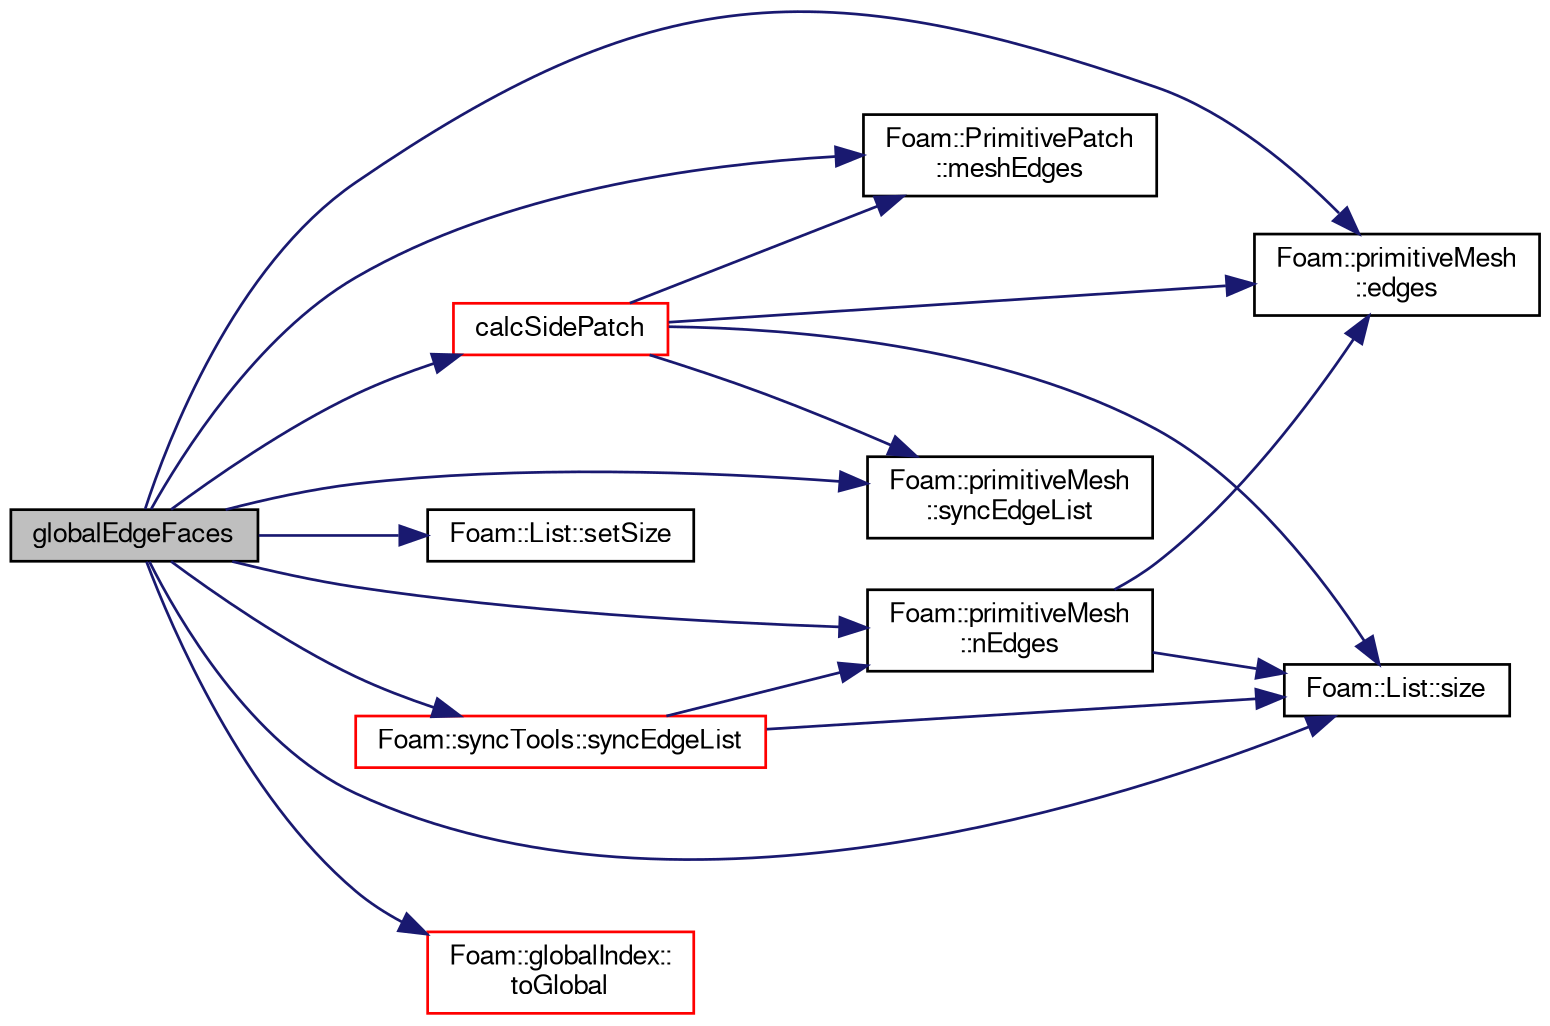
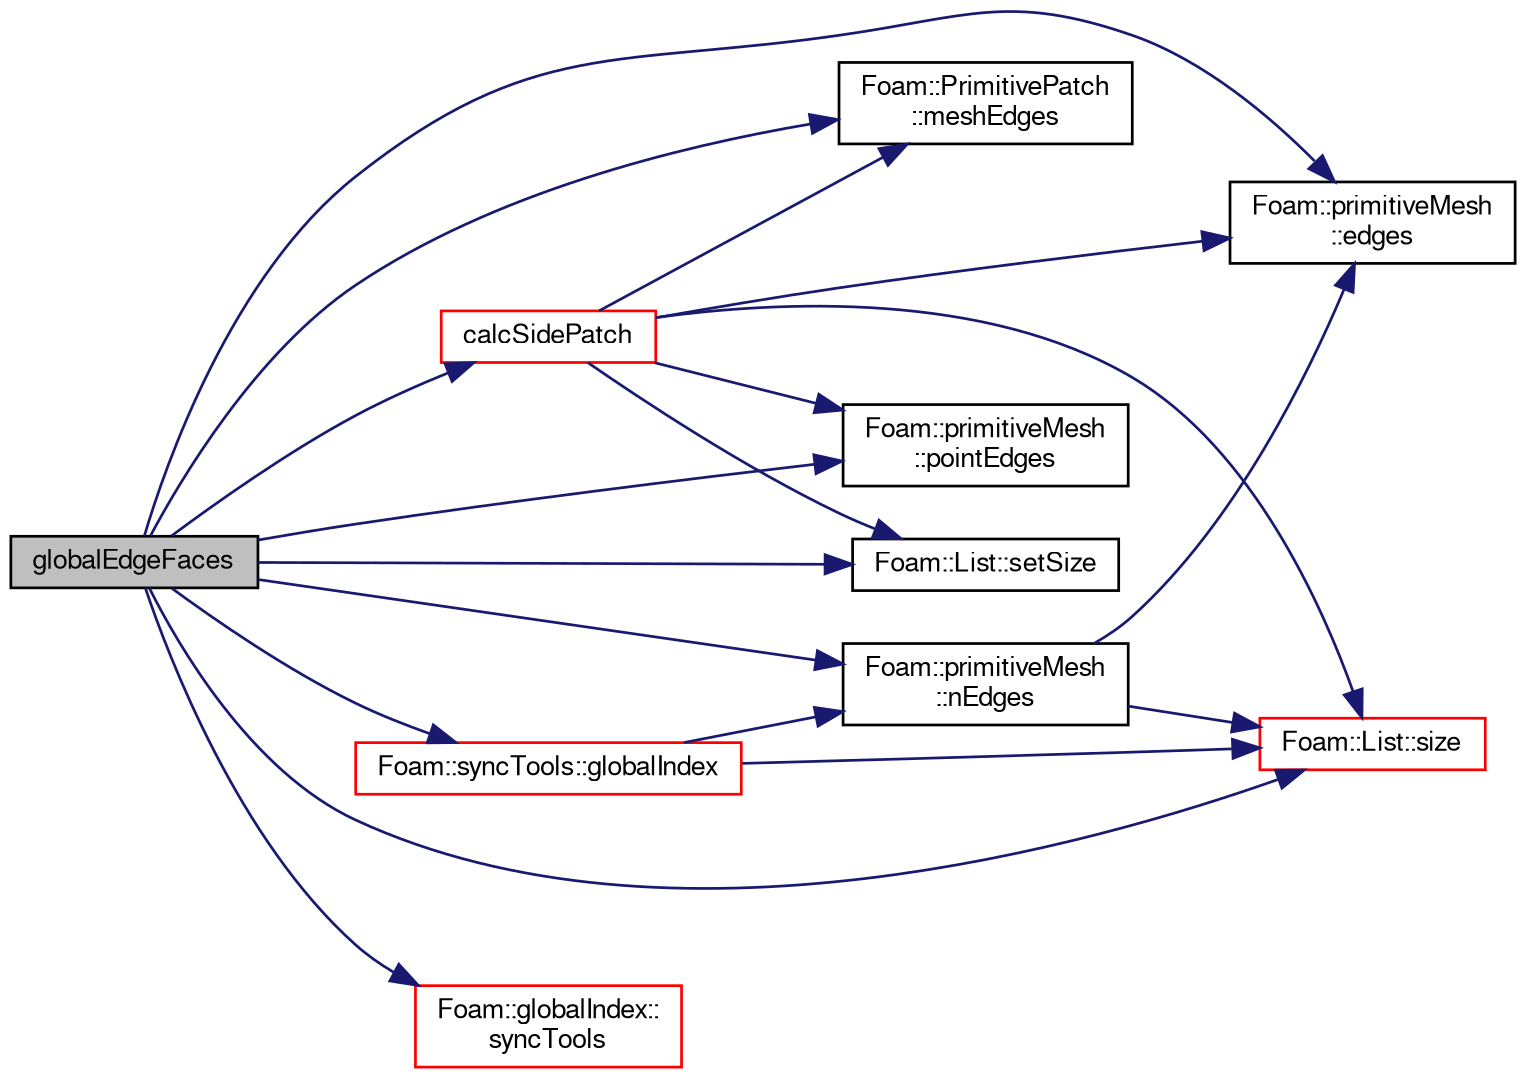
edge "calcSidePatch" -> "Foam::List::setSize": added
node "Foam::primitiveMesh ::syncEdgeList": label "Foam::primitiveMesh ::syncEdgeList" -> "Foam::primitiveMesh ::pointEdges"
node "Foam::List::size": color black -> red
node "Foam::syncTools::syncEdgeList": label "Foam::syncTools::syncEdgeList" -> "Foam::syncTools::globalIndex"
node "Foam::globalIndex:: toGlobal": label "Foam::globalIndex:: toGlobal" -> "Foam::globalIndex:: syncTools"
